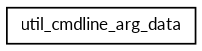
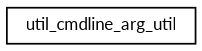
node "util_cmdline_arg_data": label "util_cmdline_arg_data" -> "util_cmdline_arg_util"
